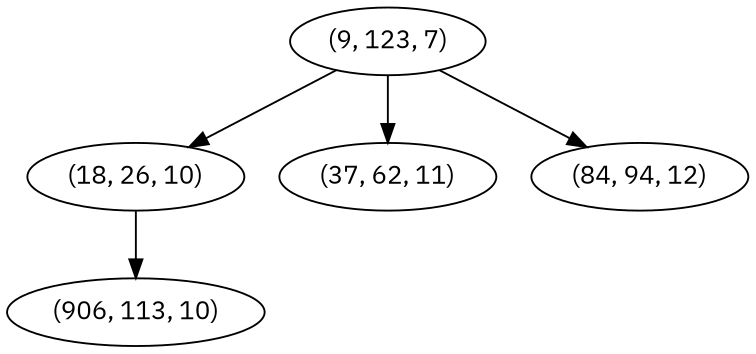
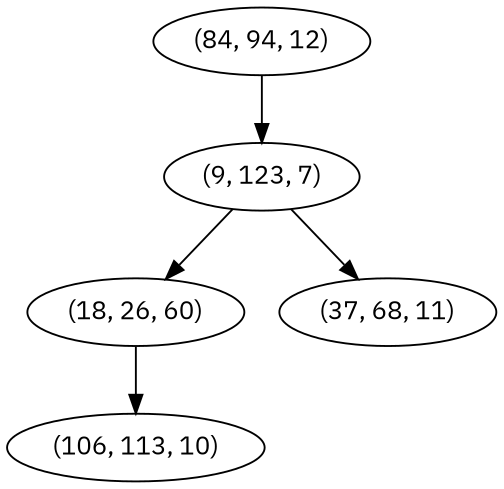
edge "(9, 123, 7)" -> "(84, 94, 12)": reversed
node "(18, 26, 10)": label "(18, 26, 10)" -> "(18, 26, 60)"
node "(37, 62, 11)": label "(37, 62, 11)" -> "(37, 68, 11)"
node "(906, 113, 10)": label "(906, 113, 10)" -> "(106, 113, 10)"
